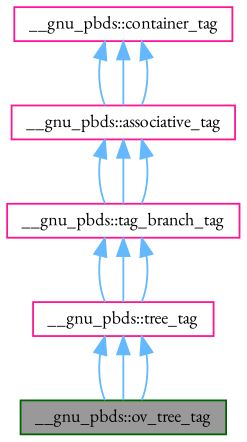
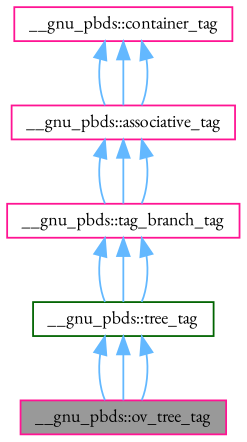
node "__gnu_pbds::tree_tag": color deeppink -> darkgreen
node "__gnu_pbds::ov_tree_tag": color darkgreen -> deeppink
